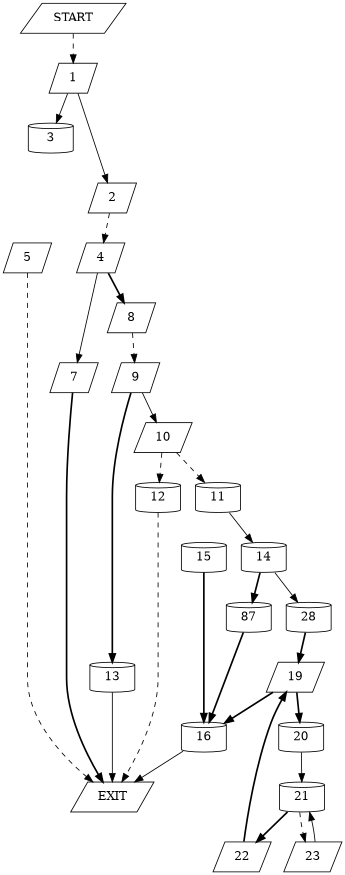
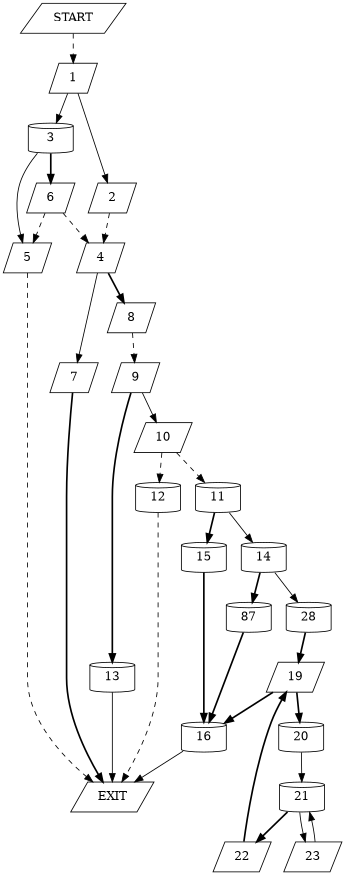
edge "3" -> "5": added
node "6": added
edge "11" -> "15": added
edge "21" -> "23": style dashed -> solid
